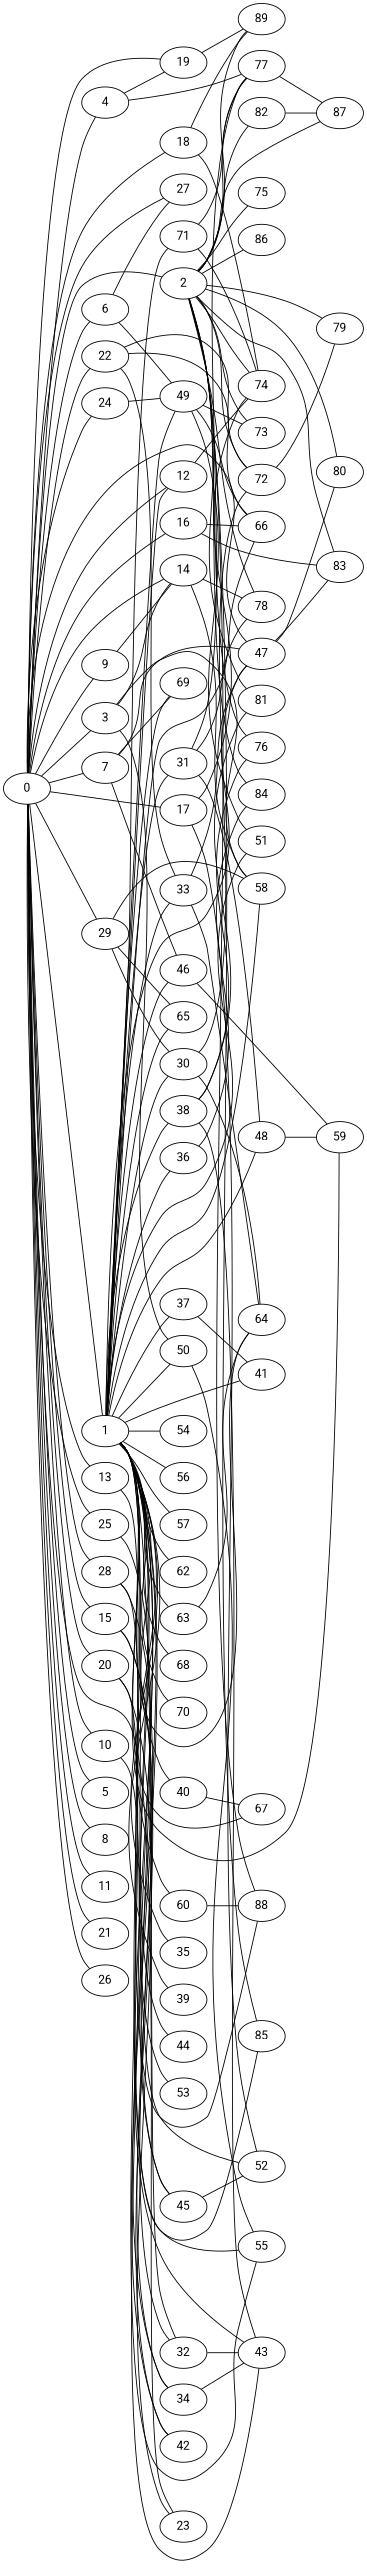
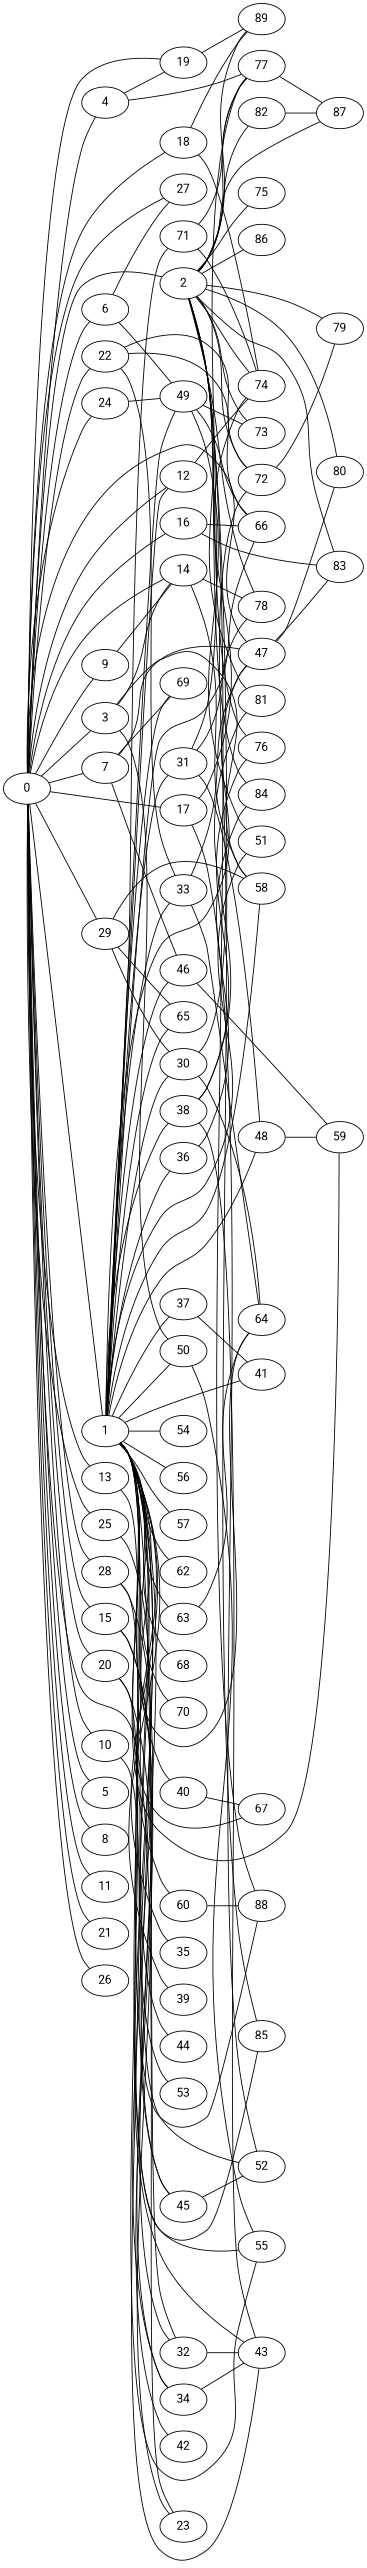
edge "1" -- "42": removed
